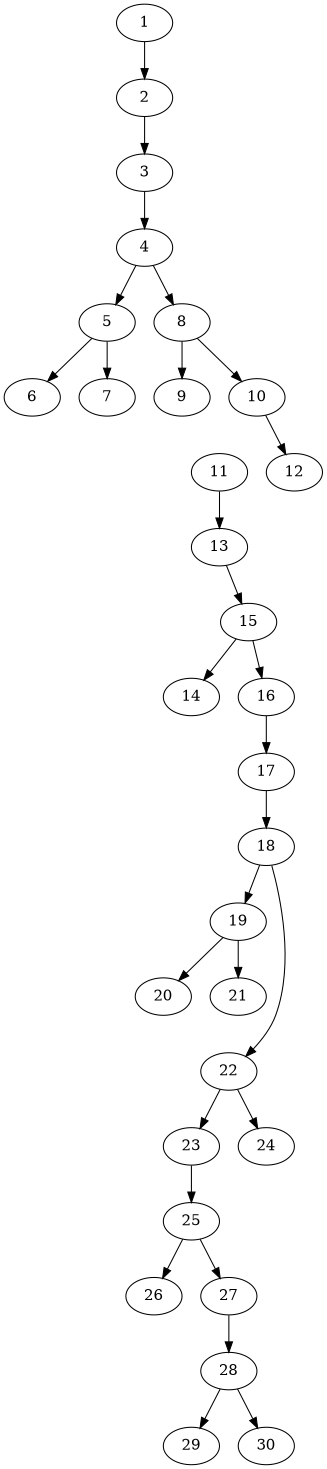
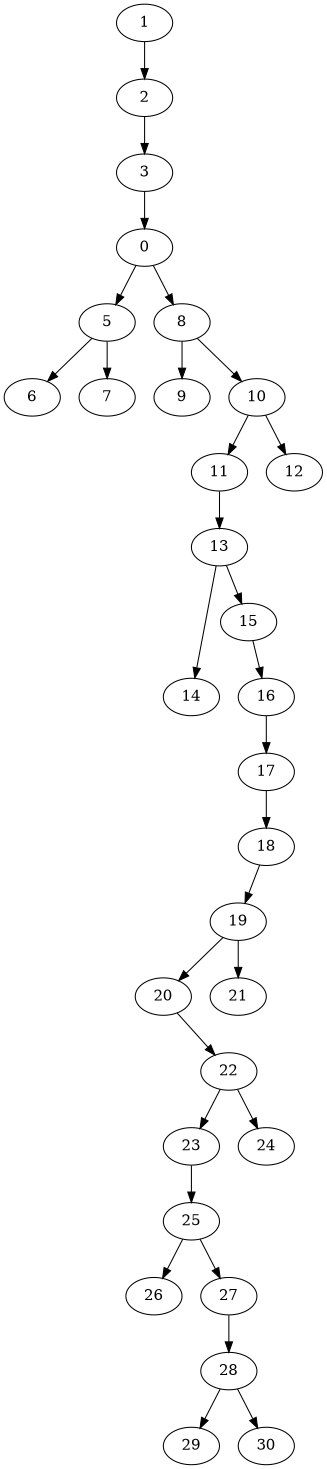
node "4": label "4" -> "0"
edge "10" -> "11": added
edge "15" -> "14": now "13" -> "14"
edge "18" -> "22": now "20" -> "22"
